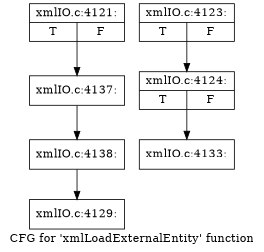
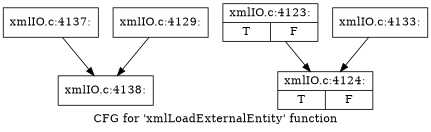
node "xmlIO.c:4121:": removed
edge "xmlIO.c:4124:" -> "xmlIO.c:4133:": reversed
edge "xmlIO.c:4138:" -> "xmlIO.c:4129:": reversed
